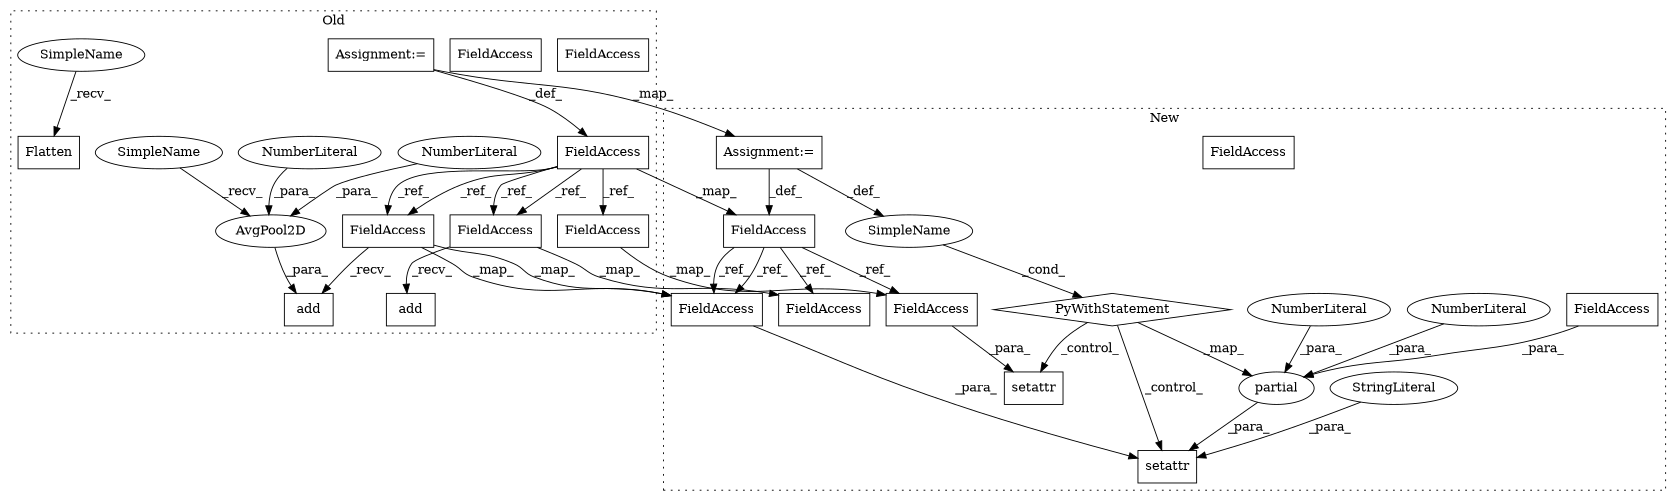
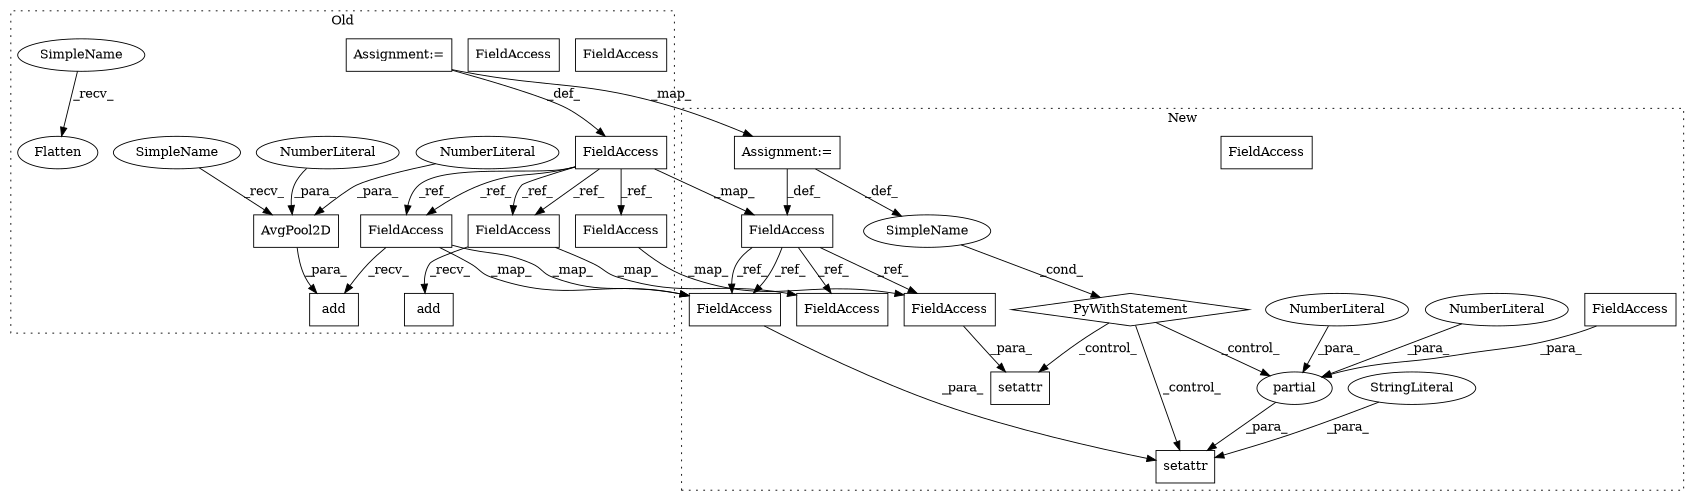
node "Flatten": shape box -> ellipse
node "AvgPool2D": shape ellipse -> box
edge "PyWithStatement" -> "partial": label "_map_" -> "_control_"
